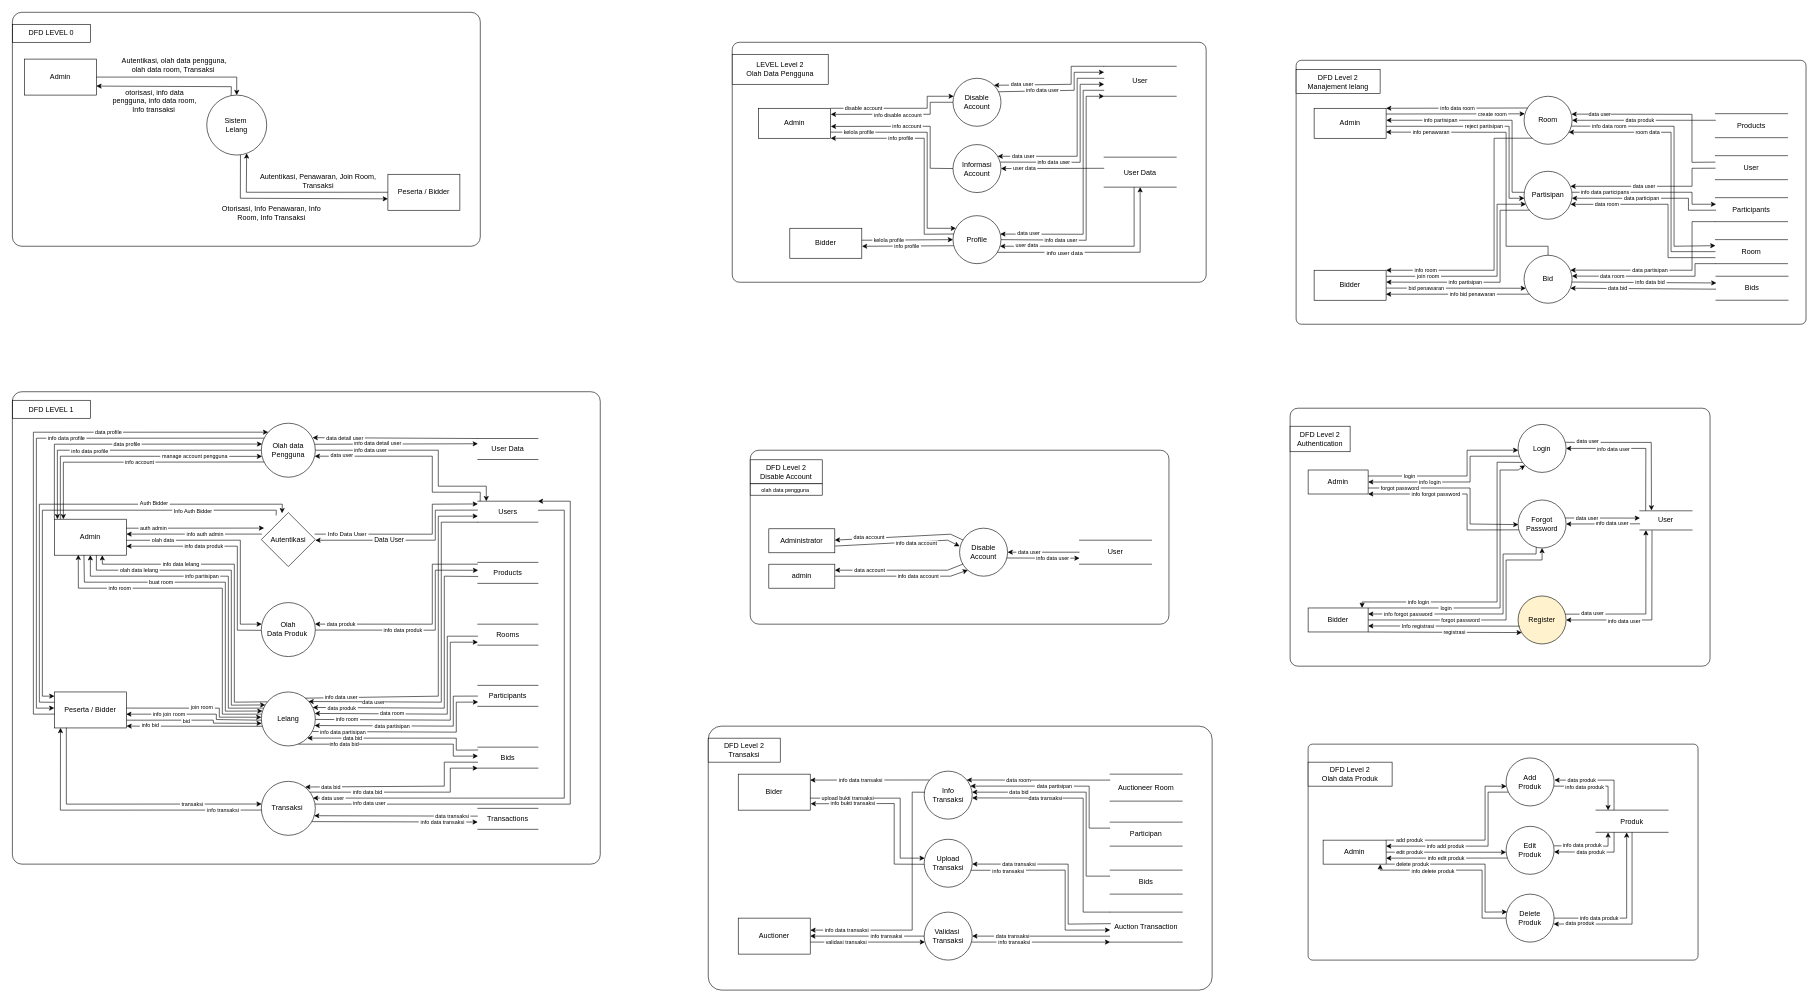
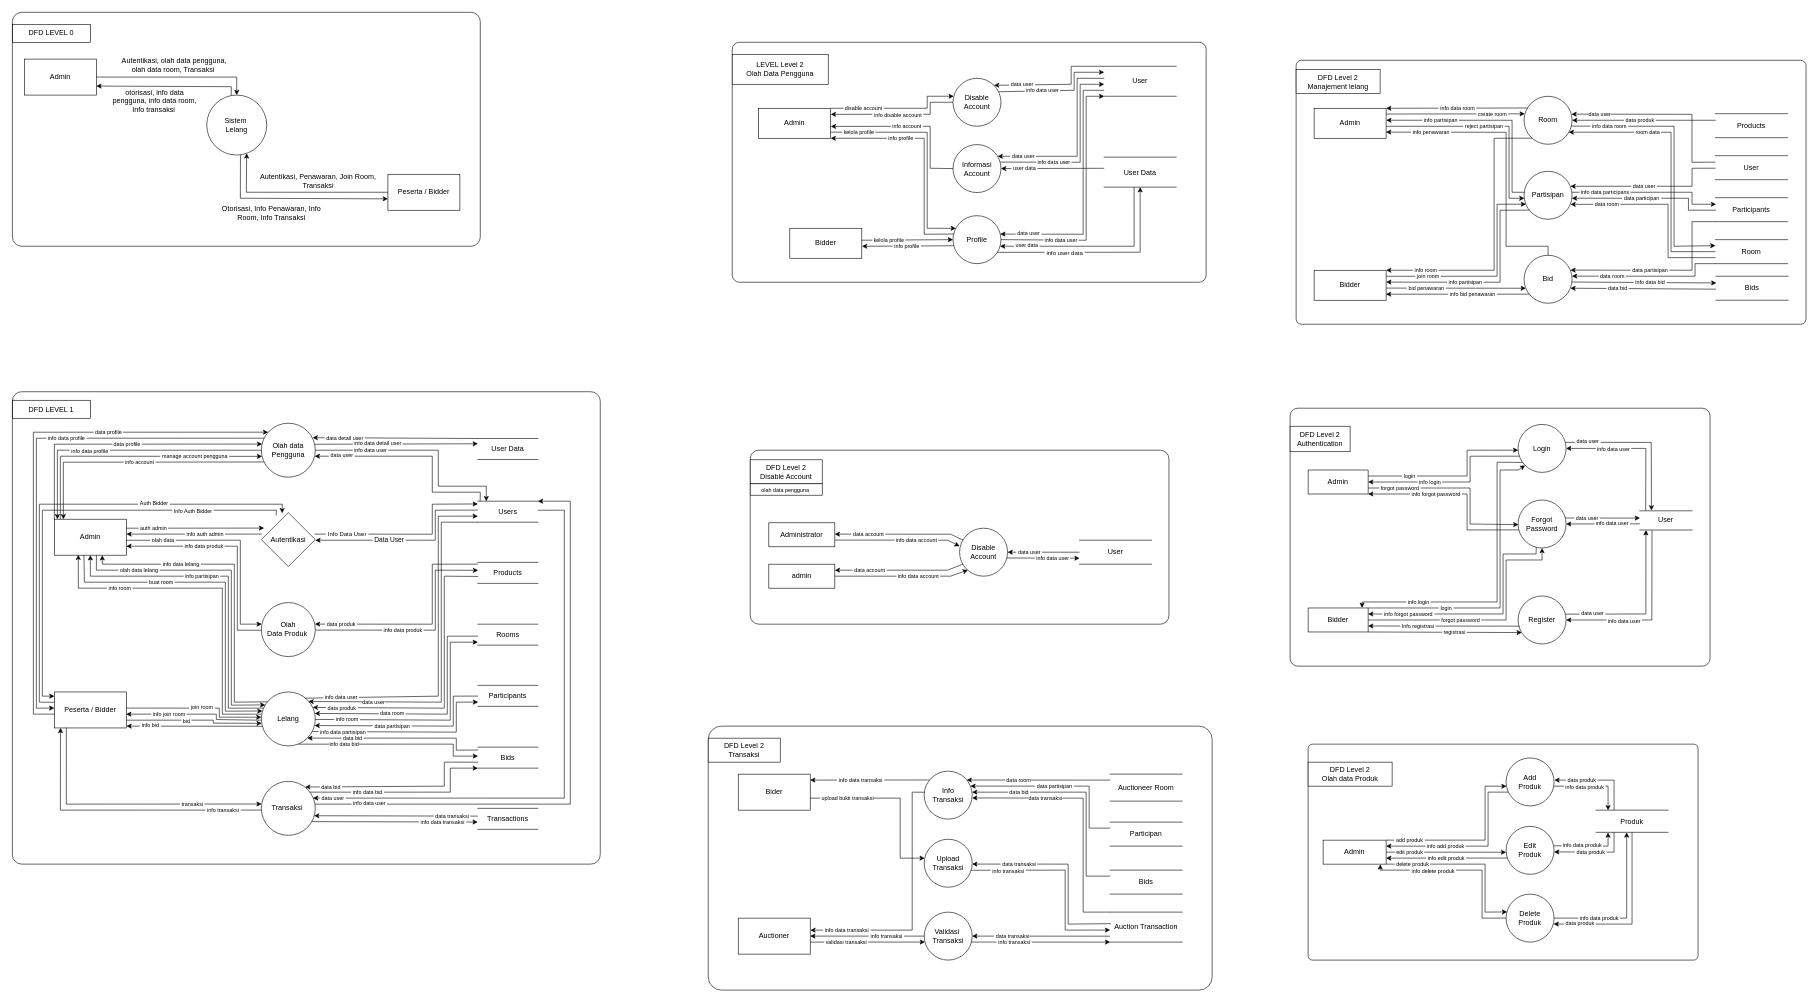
node "Administrator": moved (802, 541) -> (802, 535)
node "Register": fillcolor #fff2cc -> #ffffff
edge "Upload Transaksi" -> "Bider": removed, label "info bukti transaksi"
